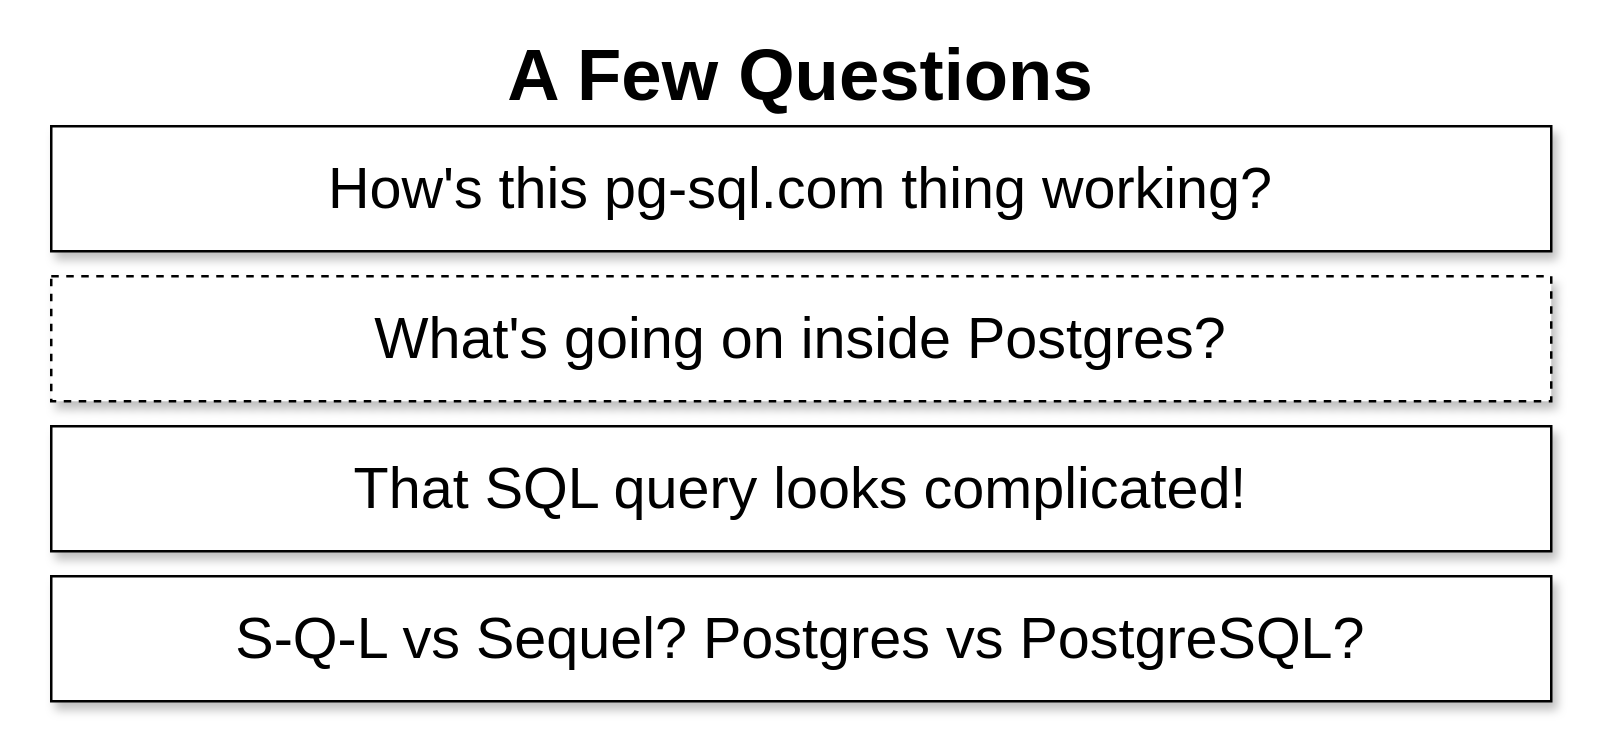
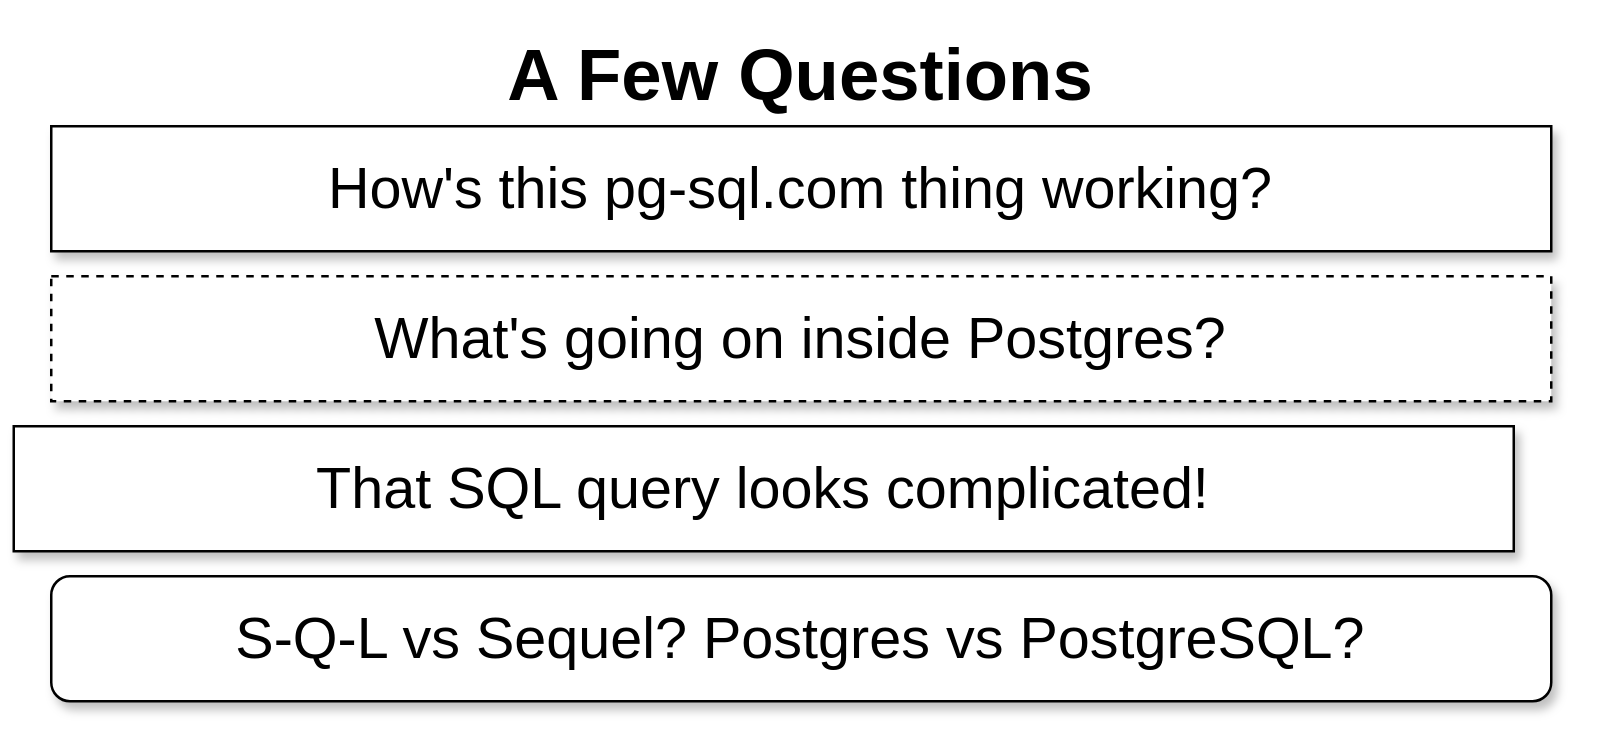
node "That SQL query looks complicated!": moved (801, 489) -> (764, 489)
node "S-Q-L vs Sequel? Postgres vs PostgreSQL?": shape rectangle -> rounded rectangle
